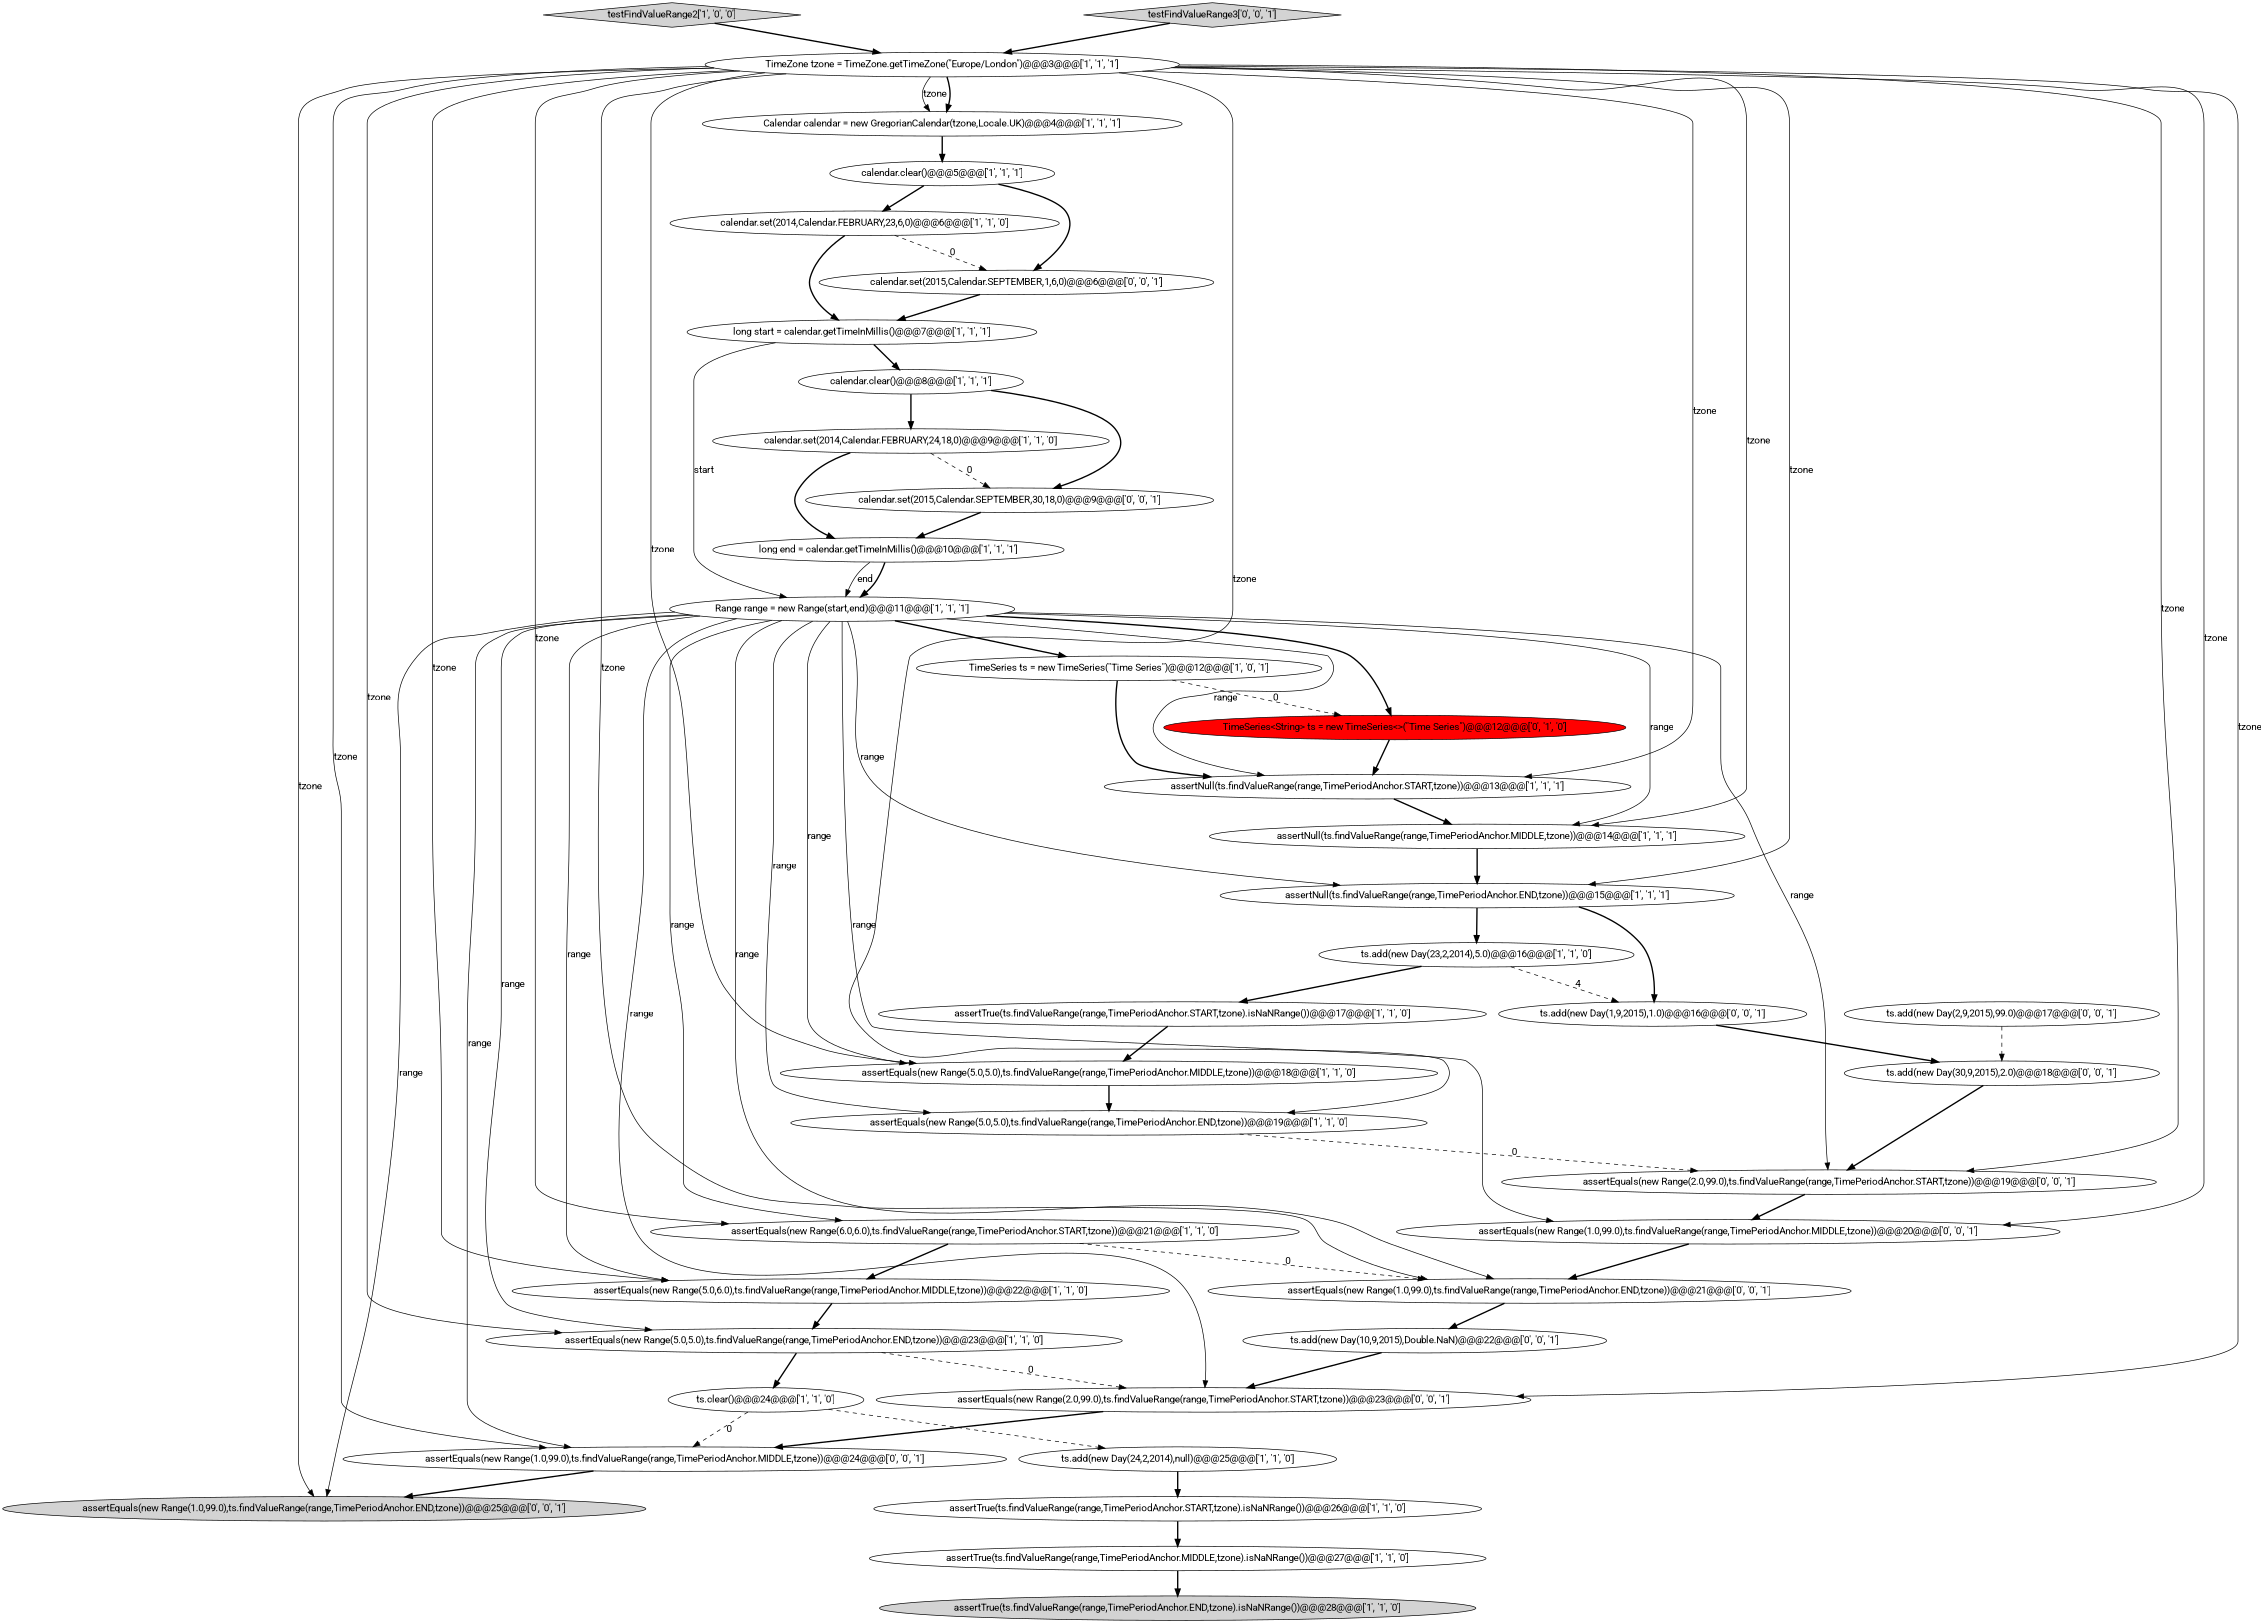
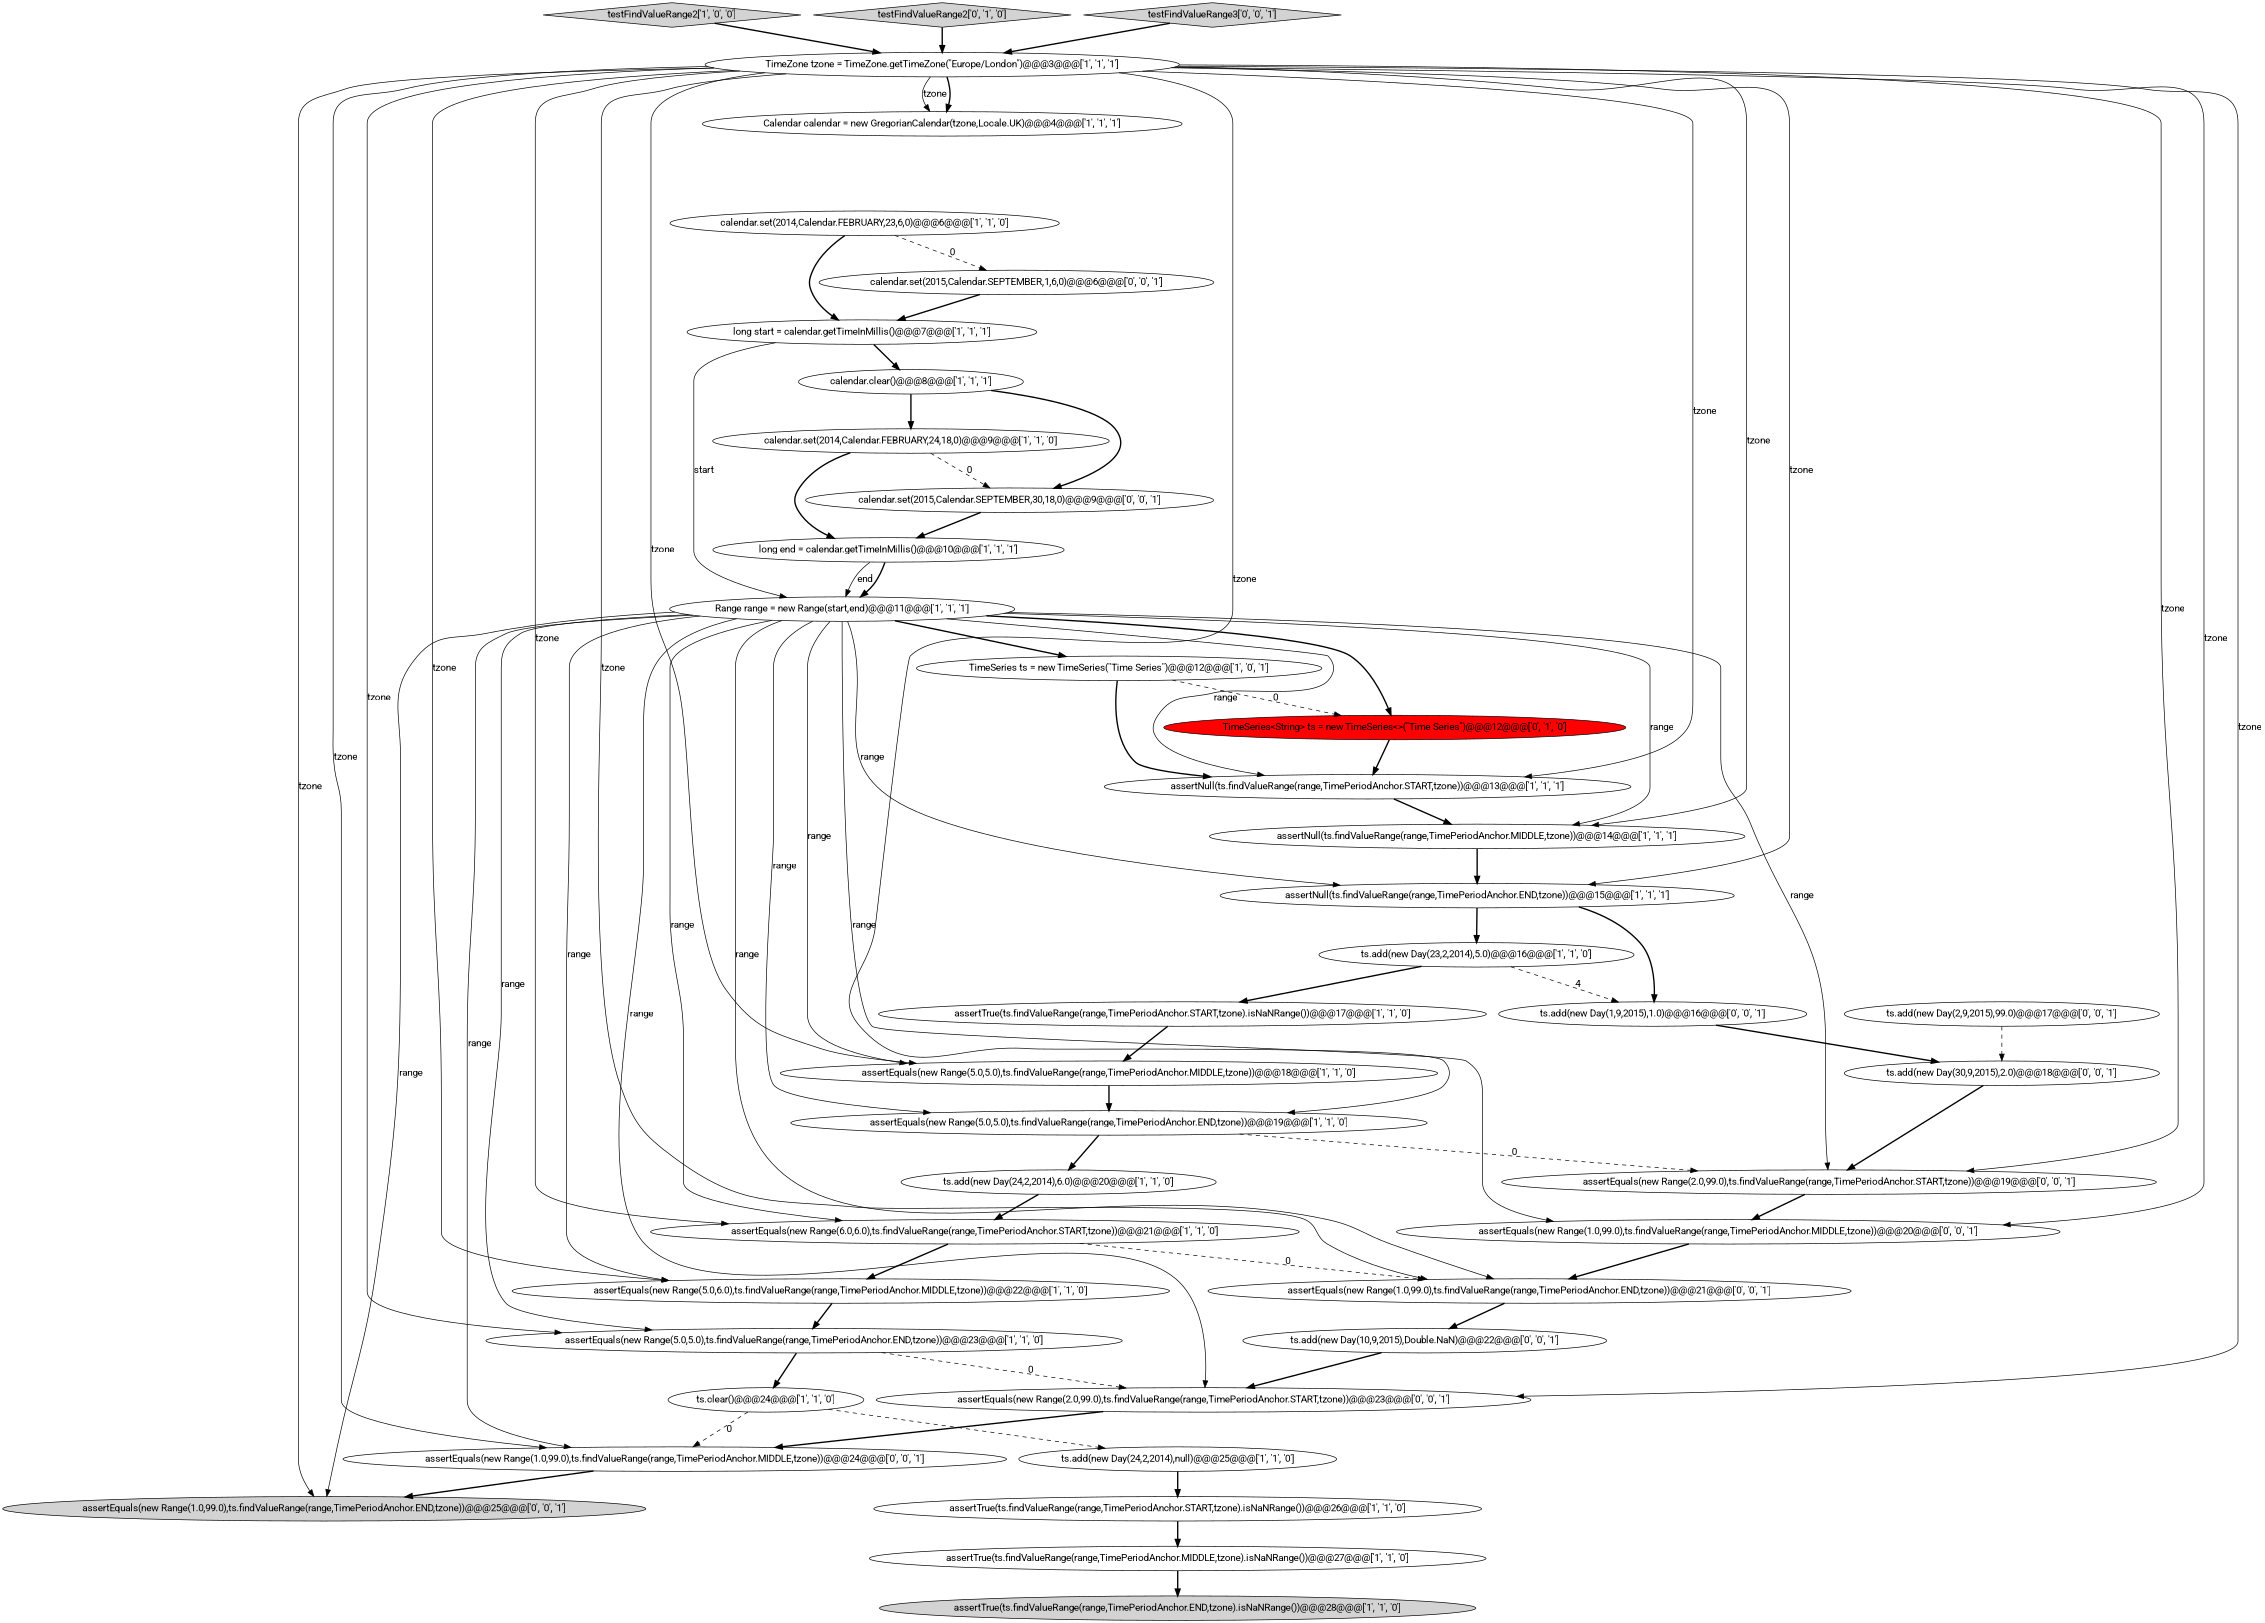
node "testFindValueRange2['0', '1', '0']": added
node "calendar.clear()@@@5@@@['1', '1', '1']": removed
node "ts.add(new Day(24,2,2014),6.0)@@@20@@@['1', '1', '0']": added
